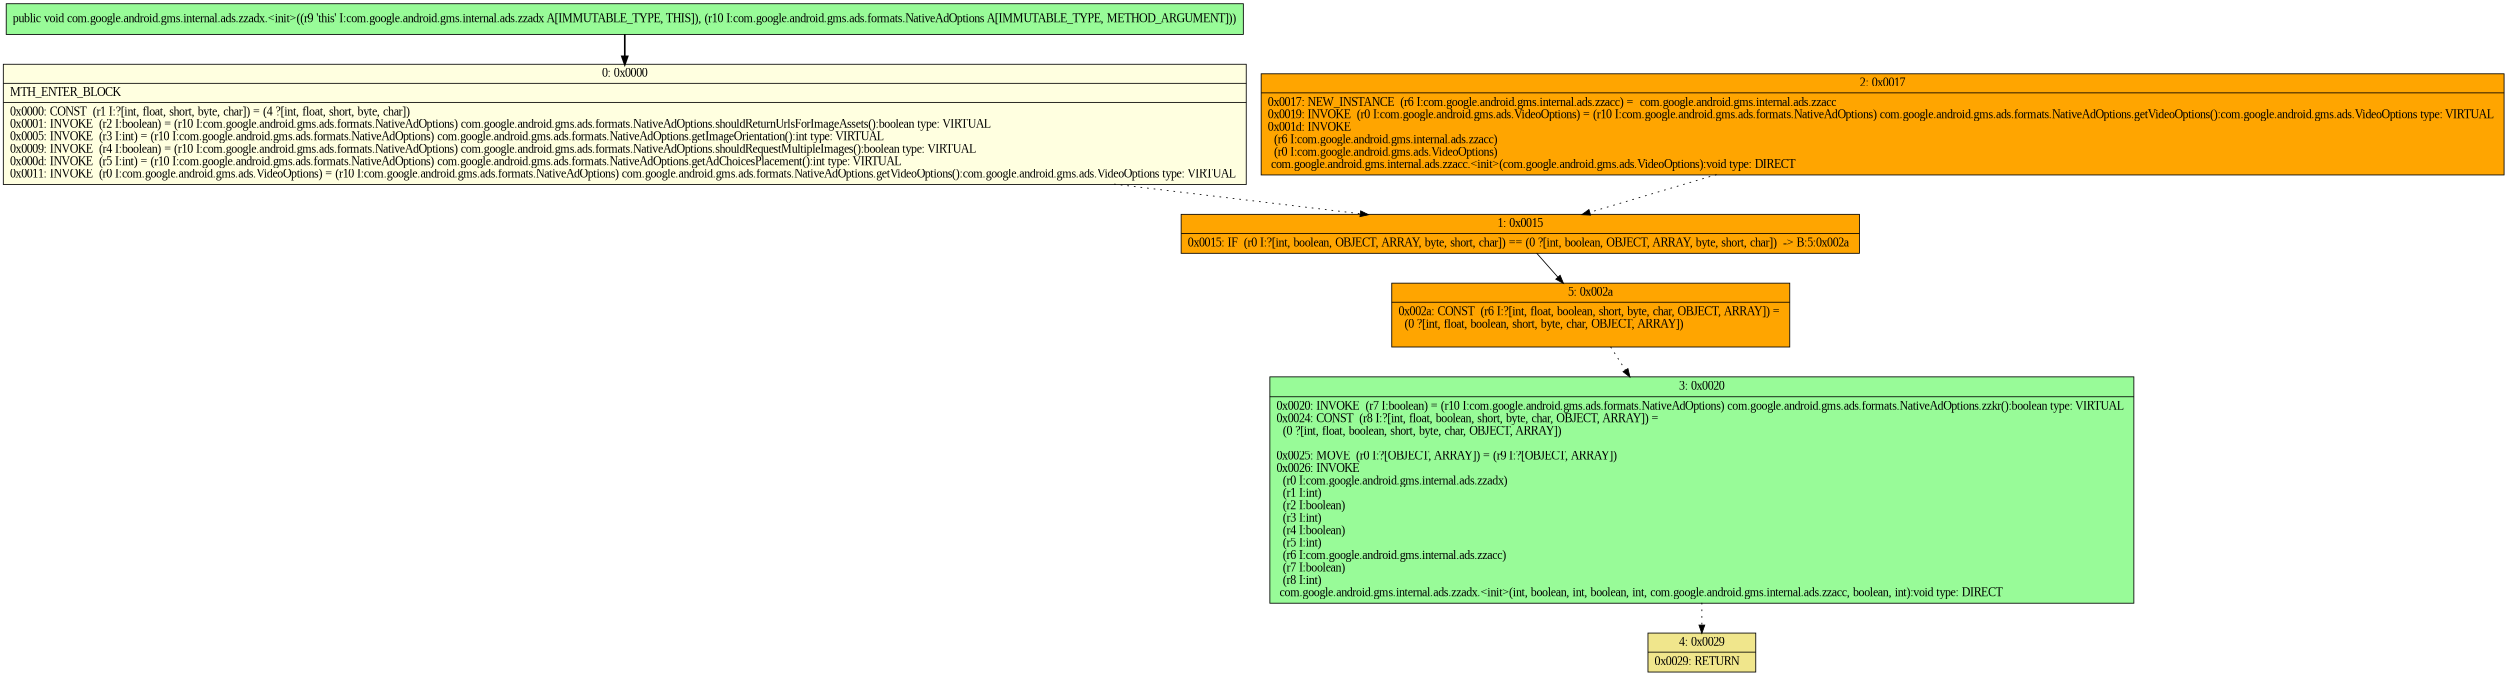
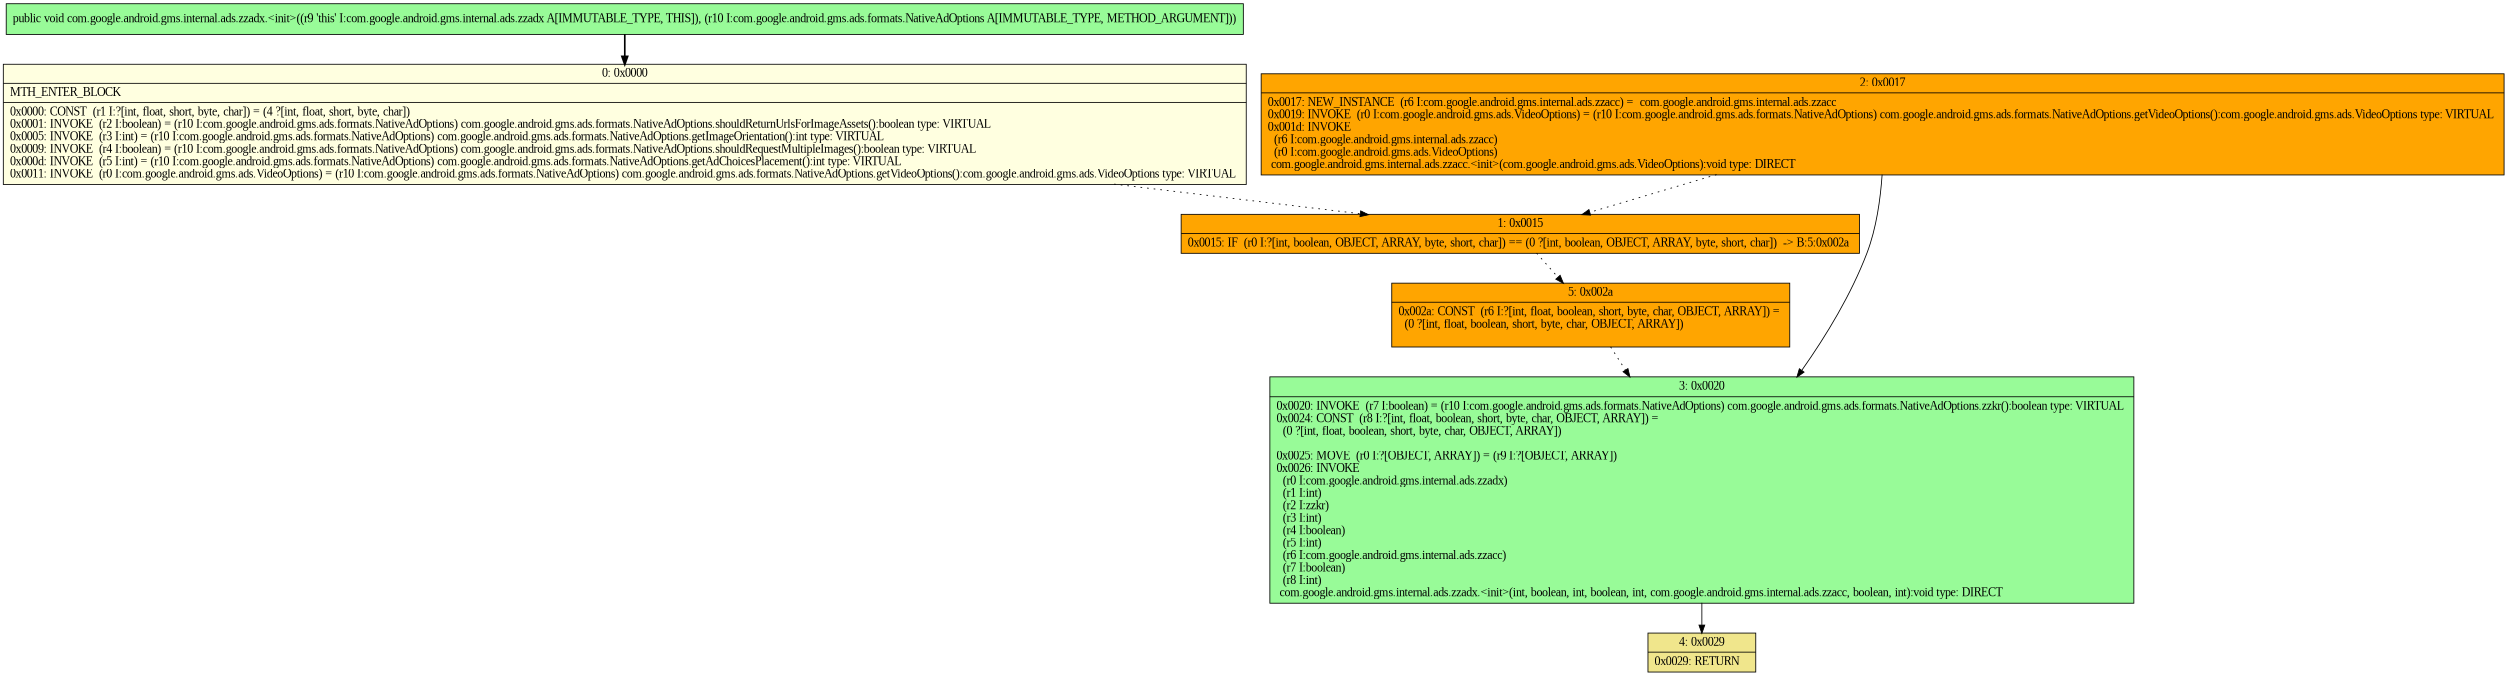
edge "1: 0x0015" -> "5: 0x002a": style solid -> dotted
edge "2: 0x0017" -> "3: 0x0020": added
node "3: 0x0020": text "(r2 I:boolean)" -> "(r2 I:zzkr)"
edge "3: 0x0020" -> "4: 0x0029": style dotted -> solid
